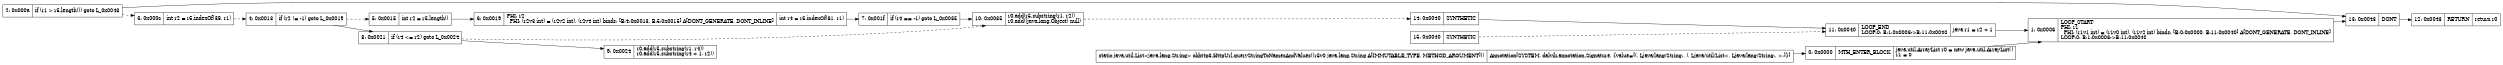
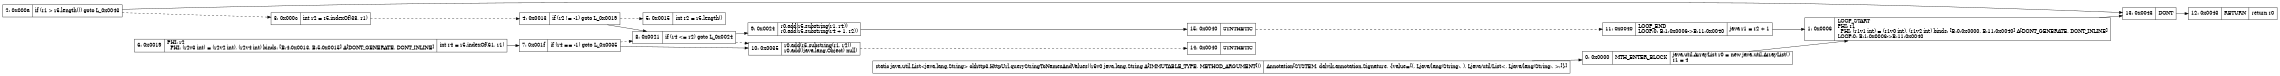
edge "5: 0x0015" -> "6: 0x0019": removed
edge "14: 0x0040" -> "11: 0x0040": removed
edge "9: 0x0024" -> "15: 0x0040": added
edge "7: 0x001f" -> "8: 0x0021": added
node "0: 0x0000": text "r1 = 0" -> "r1 = 4"
